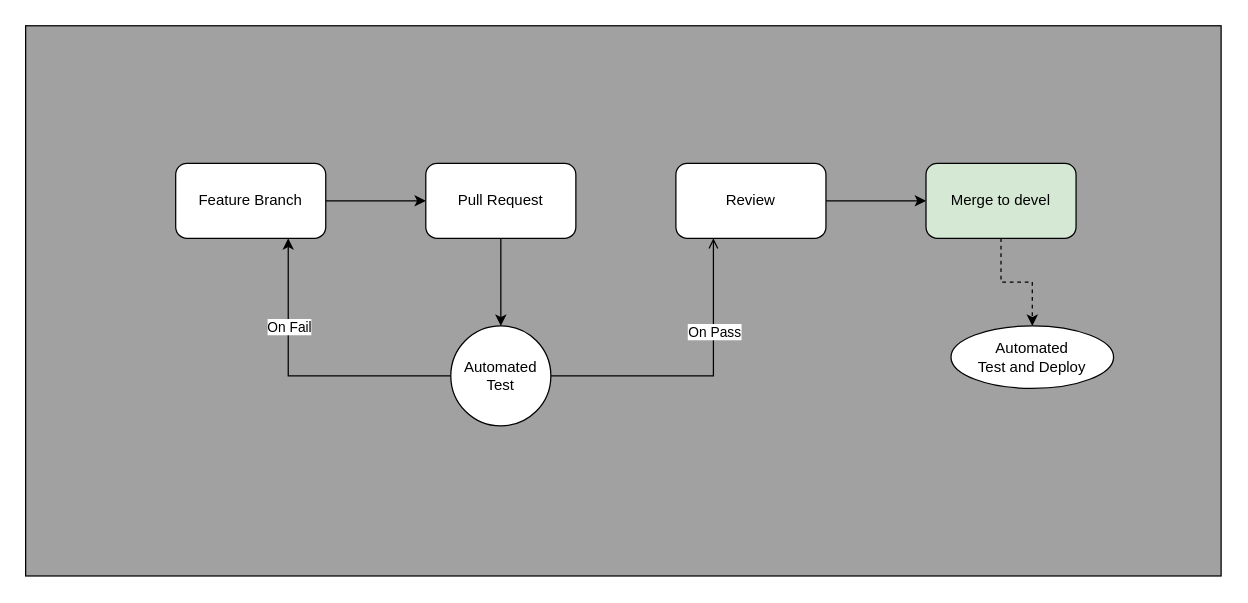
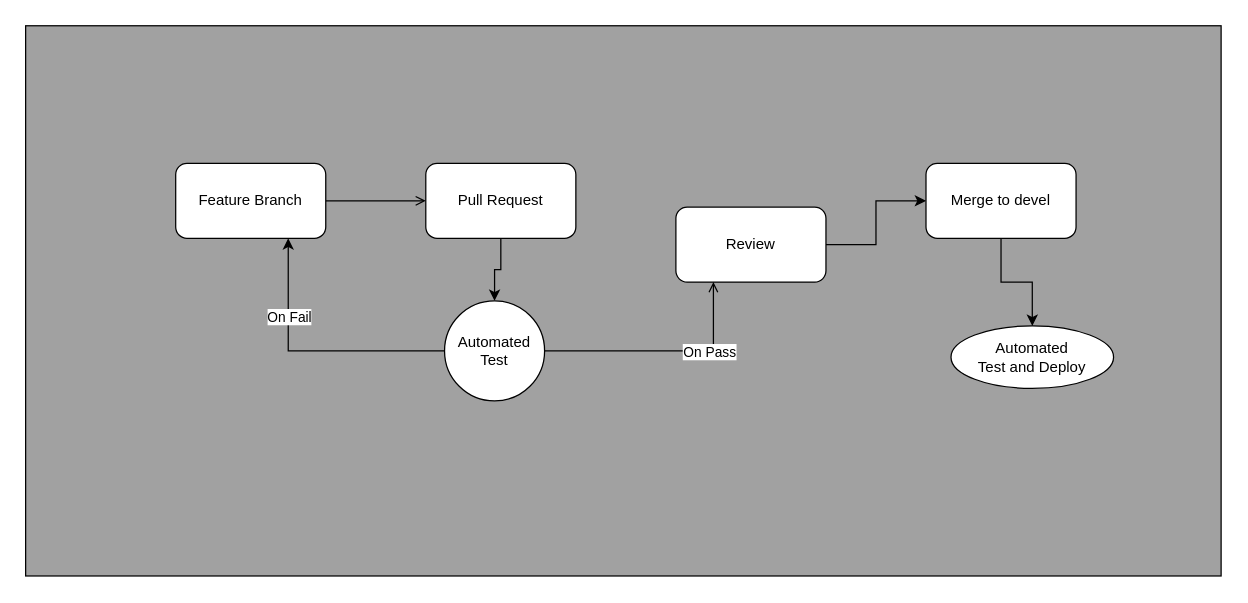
edge "Feature Branch" -> "Pull Request": arrowhead classic -> open
node "Review": moved (751, 201) -> (751, 244)
node "Merge to devel": fillcolor #d5e8d4 -> #ffffff
edge "Merge to devel" -> "Automated Test and Deploy": style dashed -> solid
node "Automated Test": moved (501, 376) -> (494, 351)
